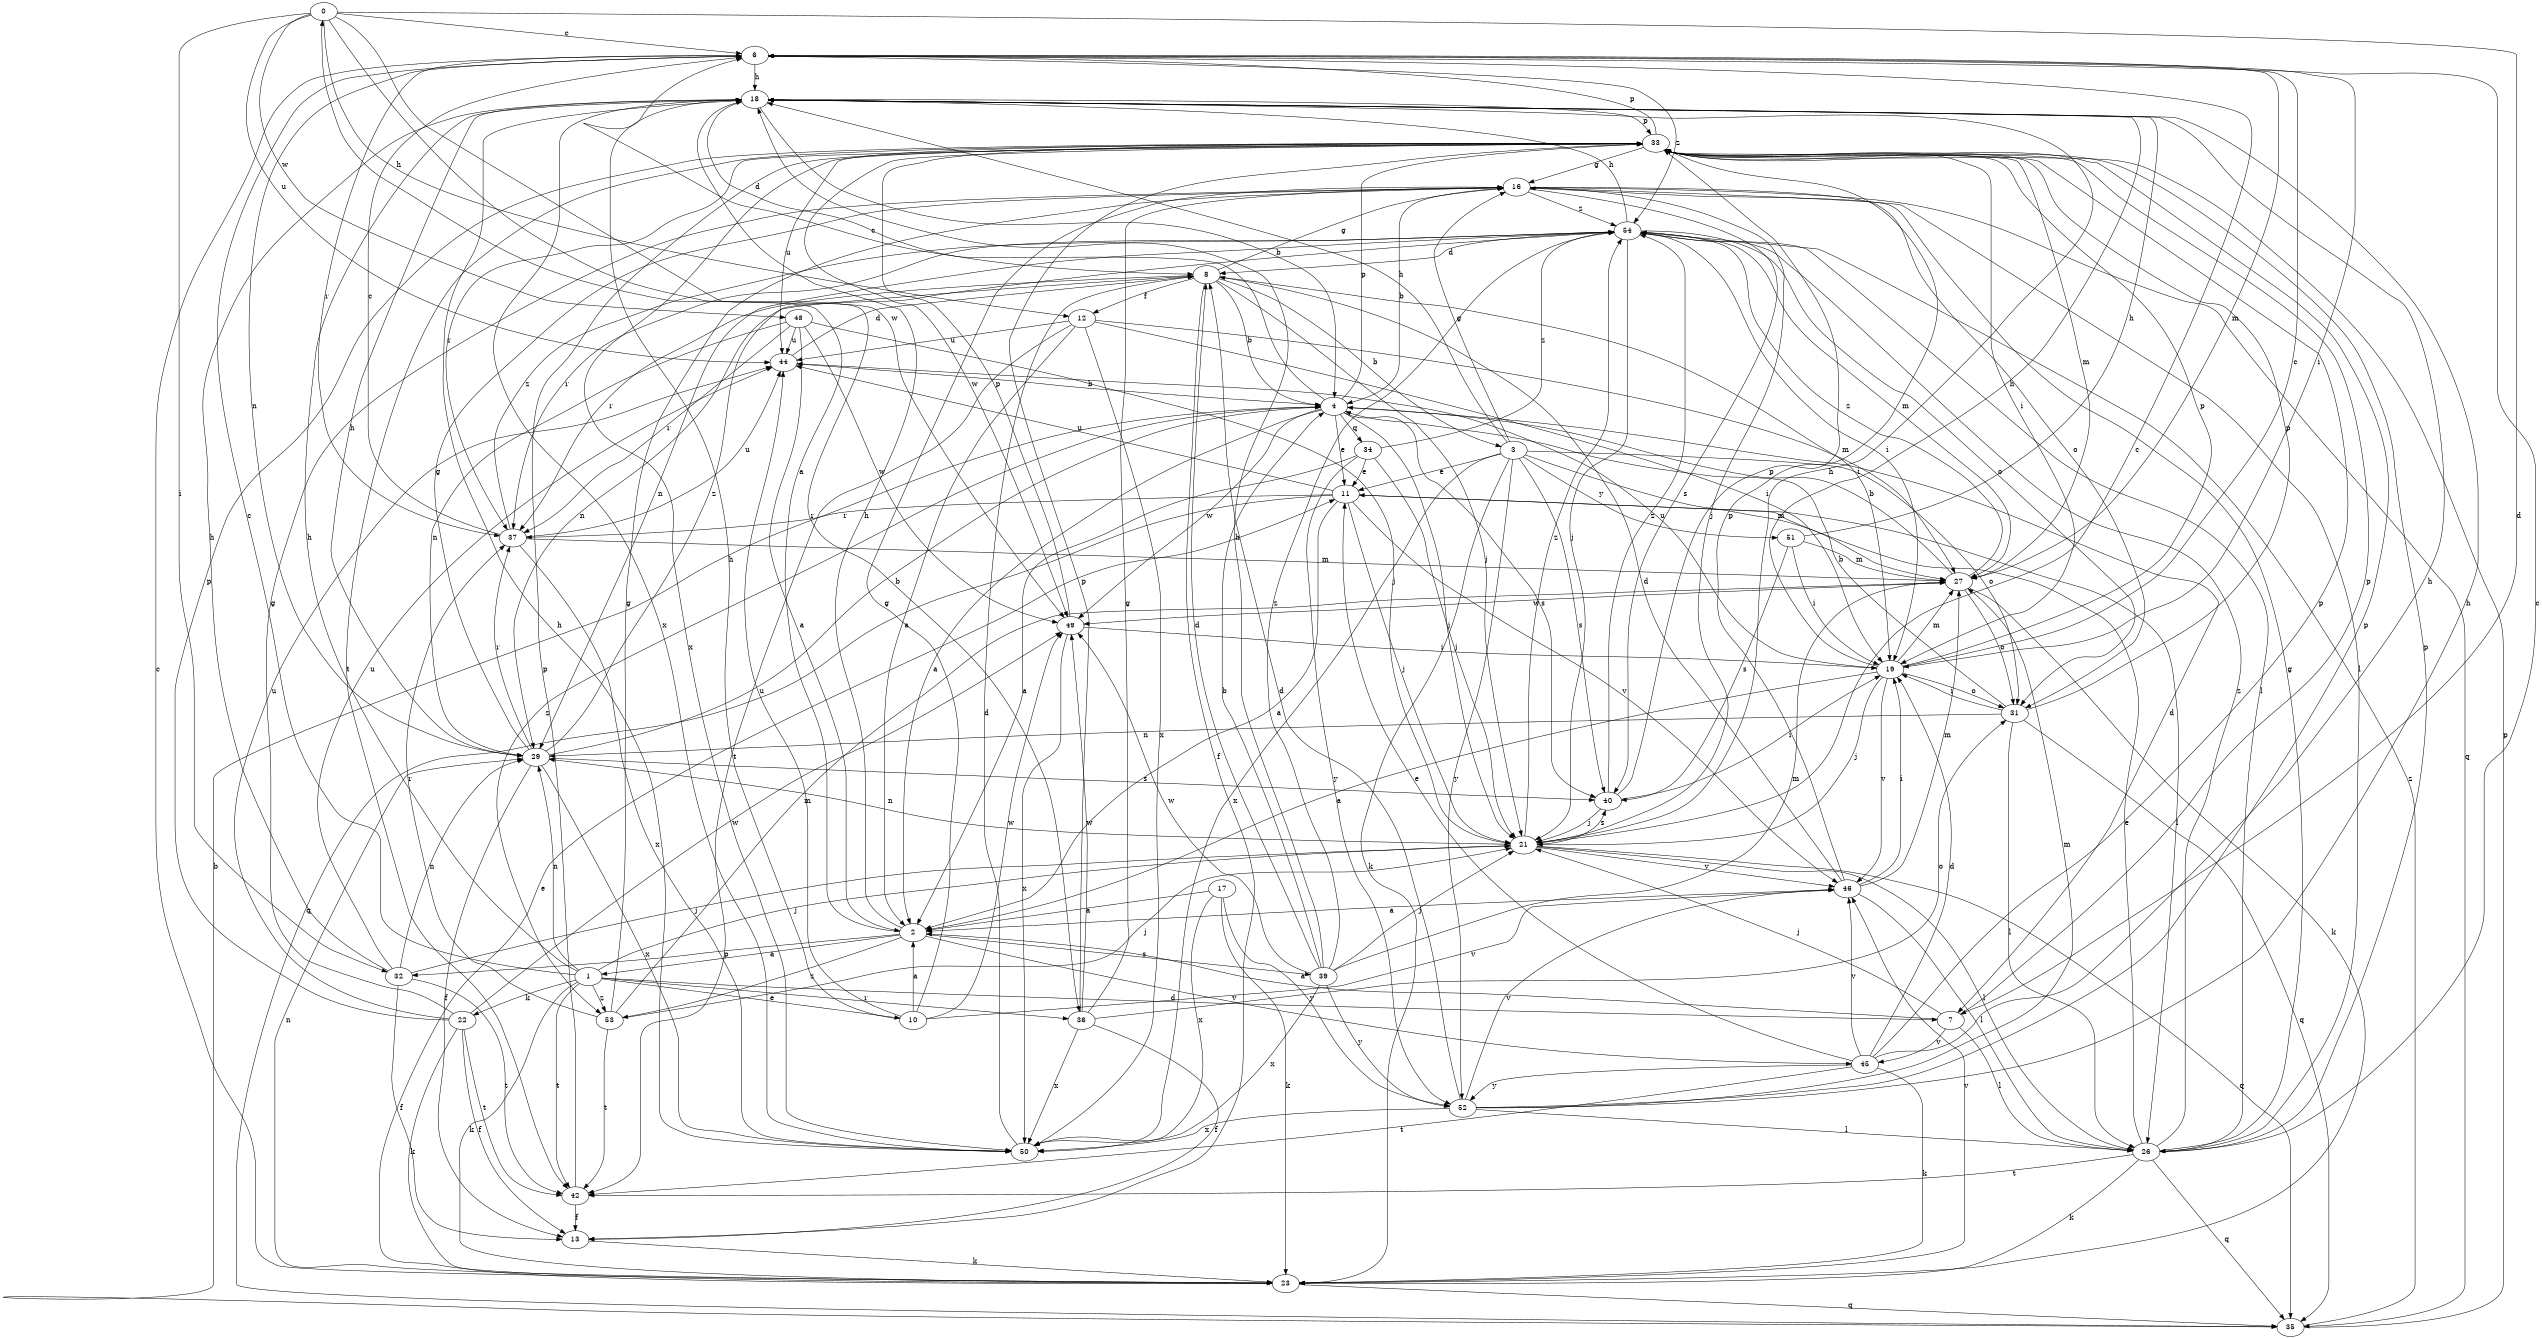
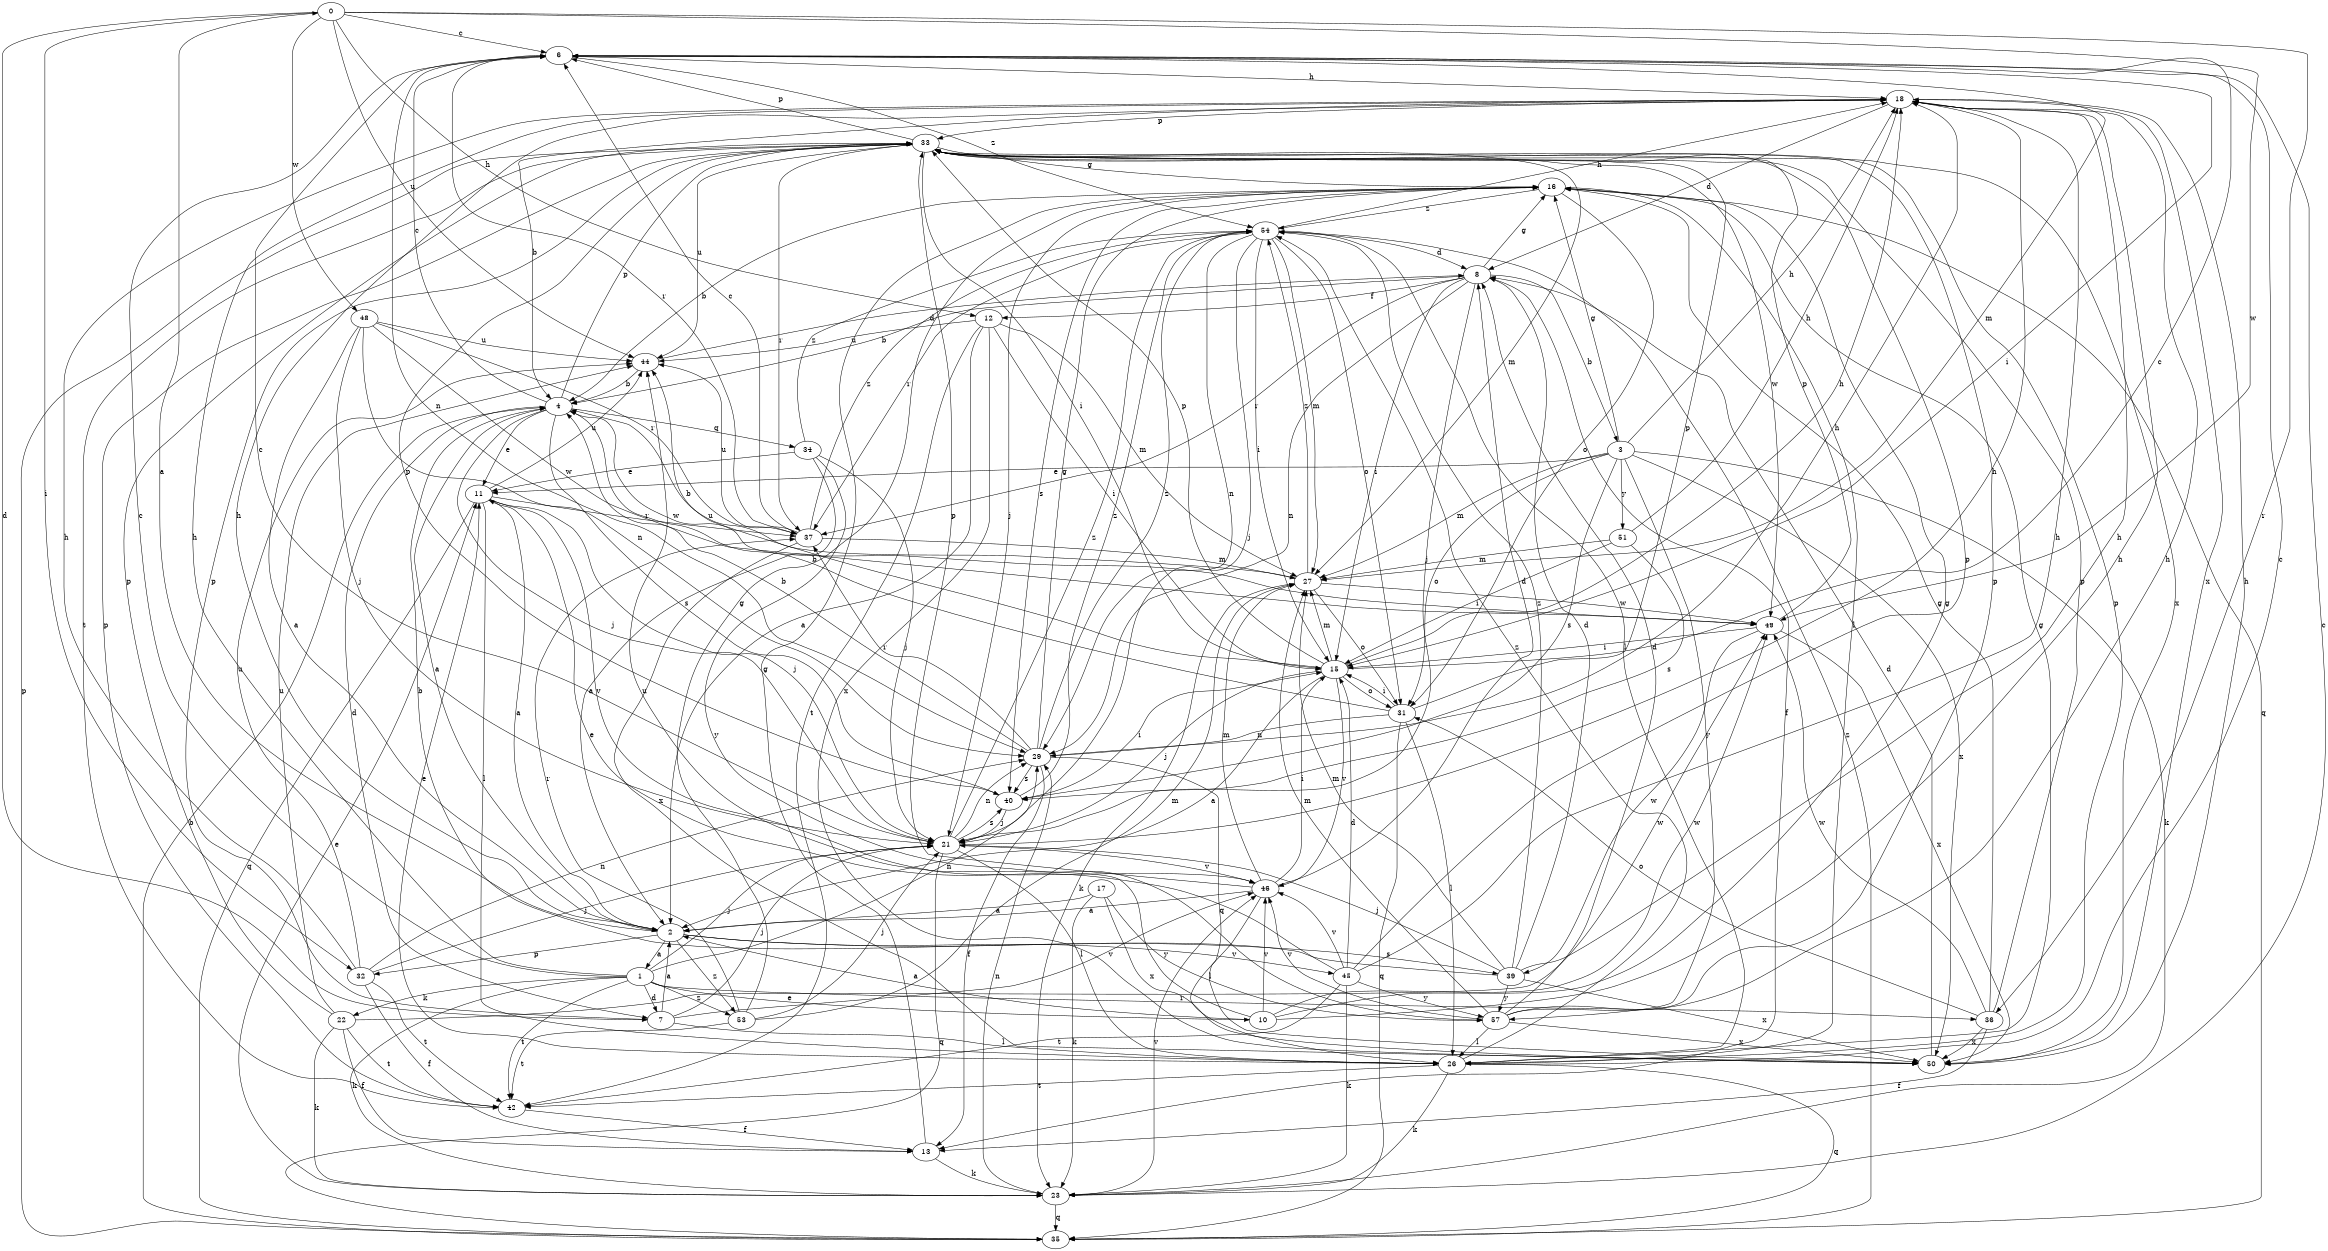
edge "22" -> "16": now "13" -> "16"
edge "4" -> "53": removed, label "z"
node "19": label "19" -> "15"
edge "39" -> "49": reversed
edge "29" -> "50": label "x" -> "q"
edge "7" -> "45": now "7" -> "46"
node "52": label "52" -> "57"
